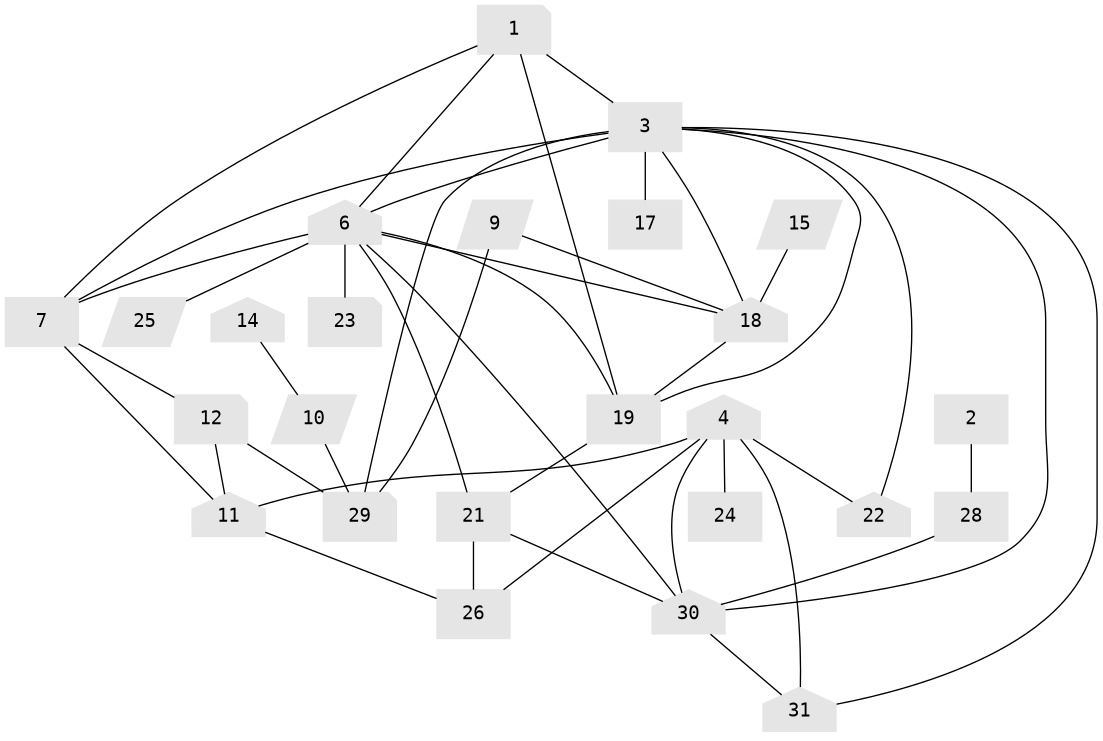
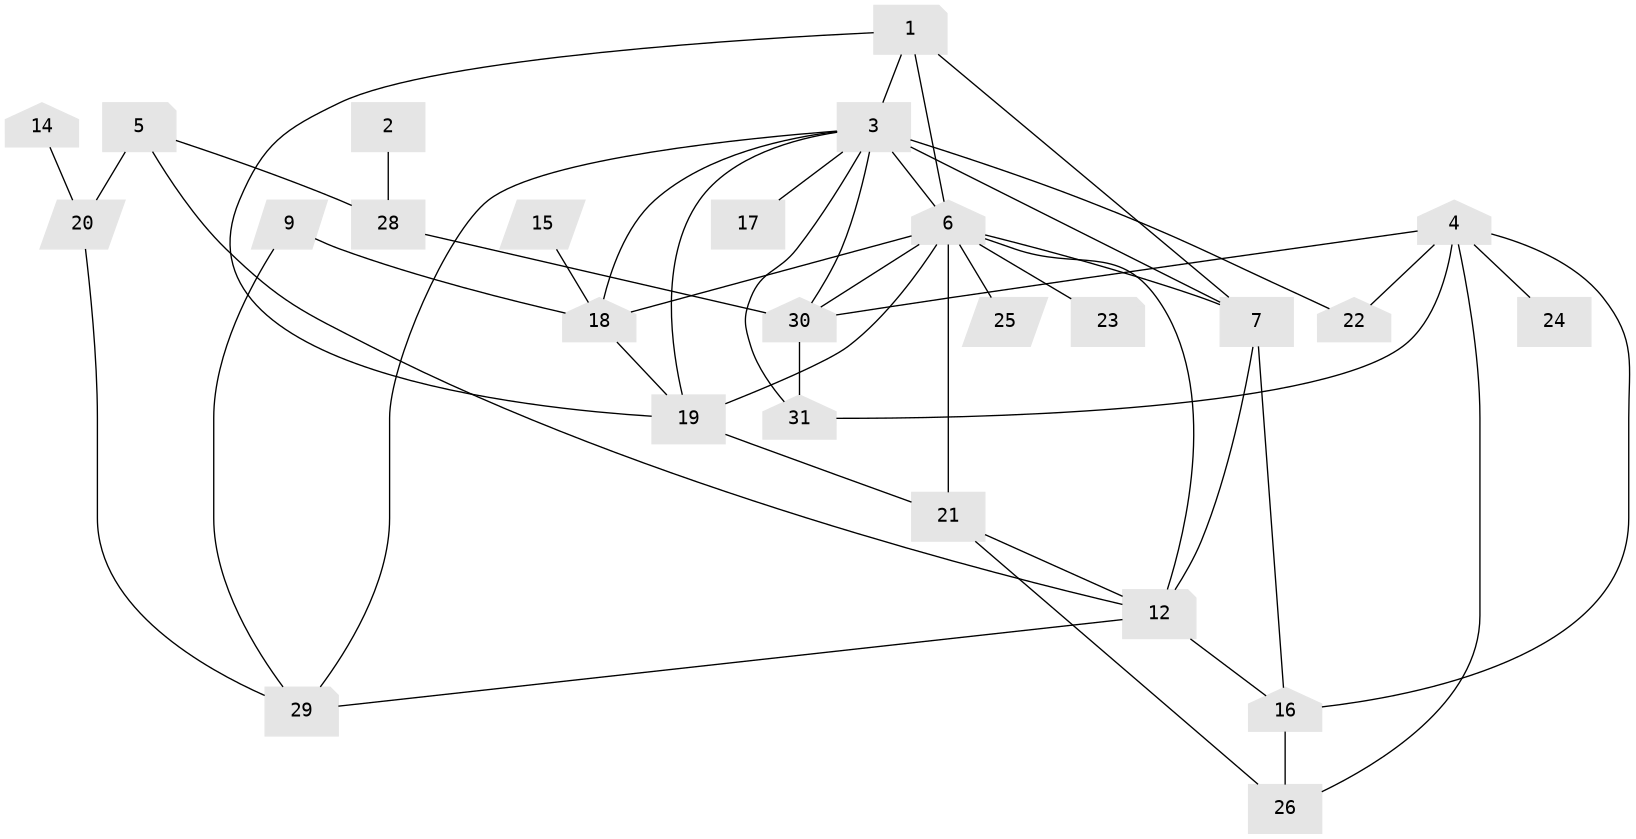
node "5": added
edge "6" -- "12": added
node "10": label "10" -> "20"
node "11": label "11" -> "16"
edge "21" -- "30": now "21" -- "12"
